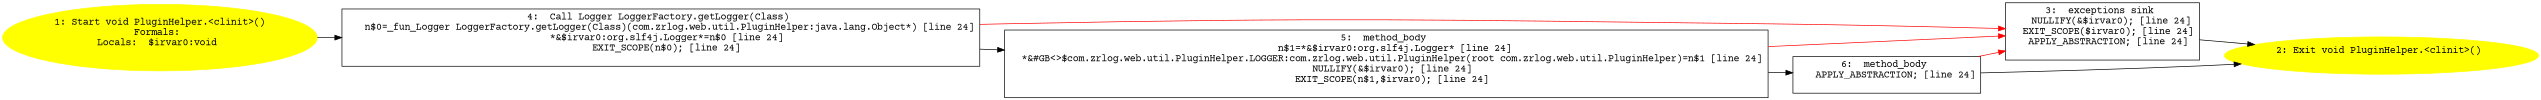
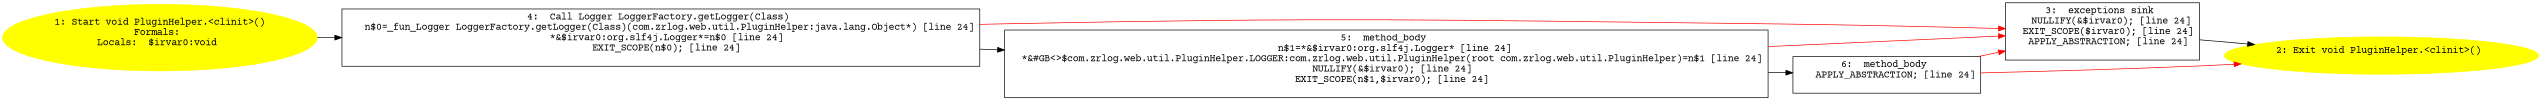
edge "6:  method_body APPLY_ABSTRACTION; [line 24]" -> "2: Exit void PluginHelper.<clinit>()": color black -> red
